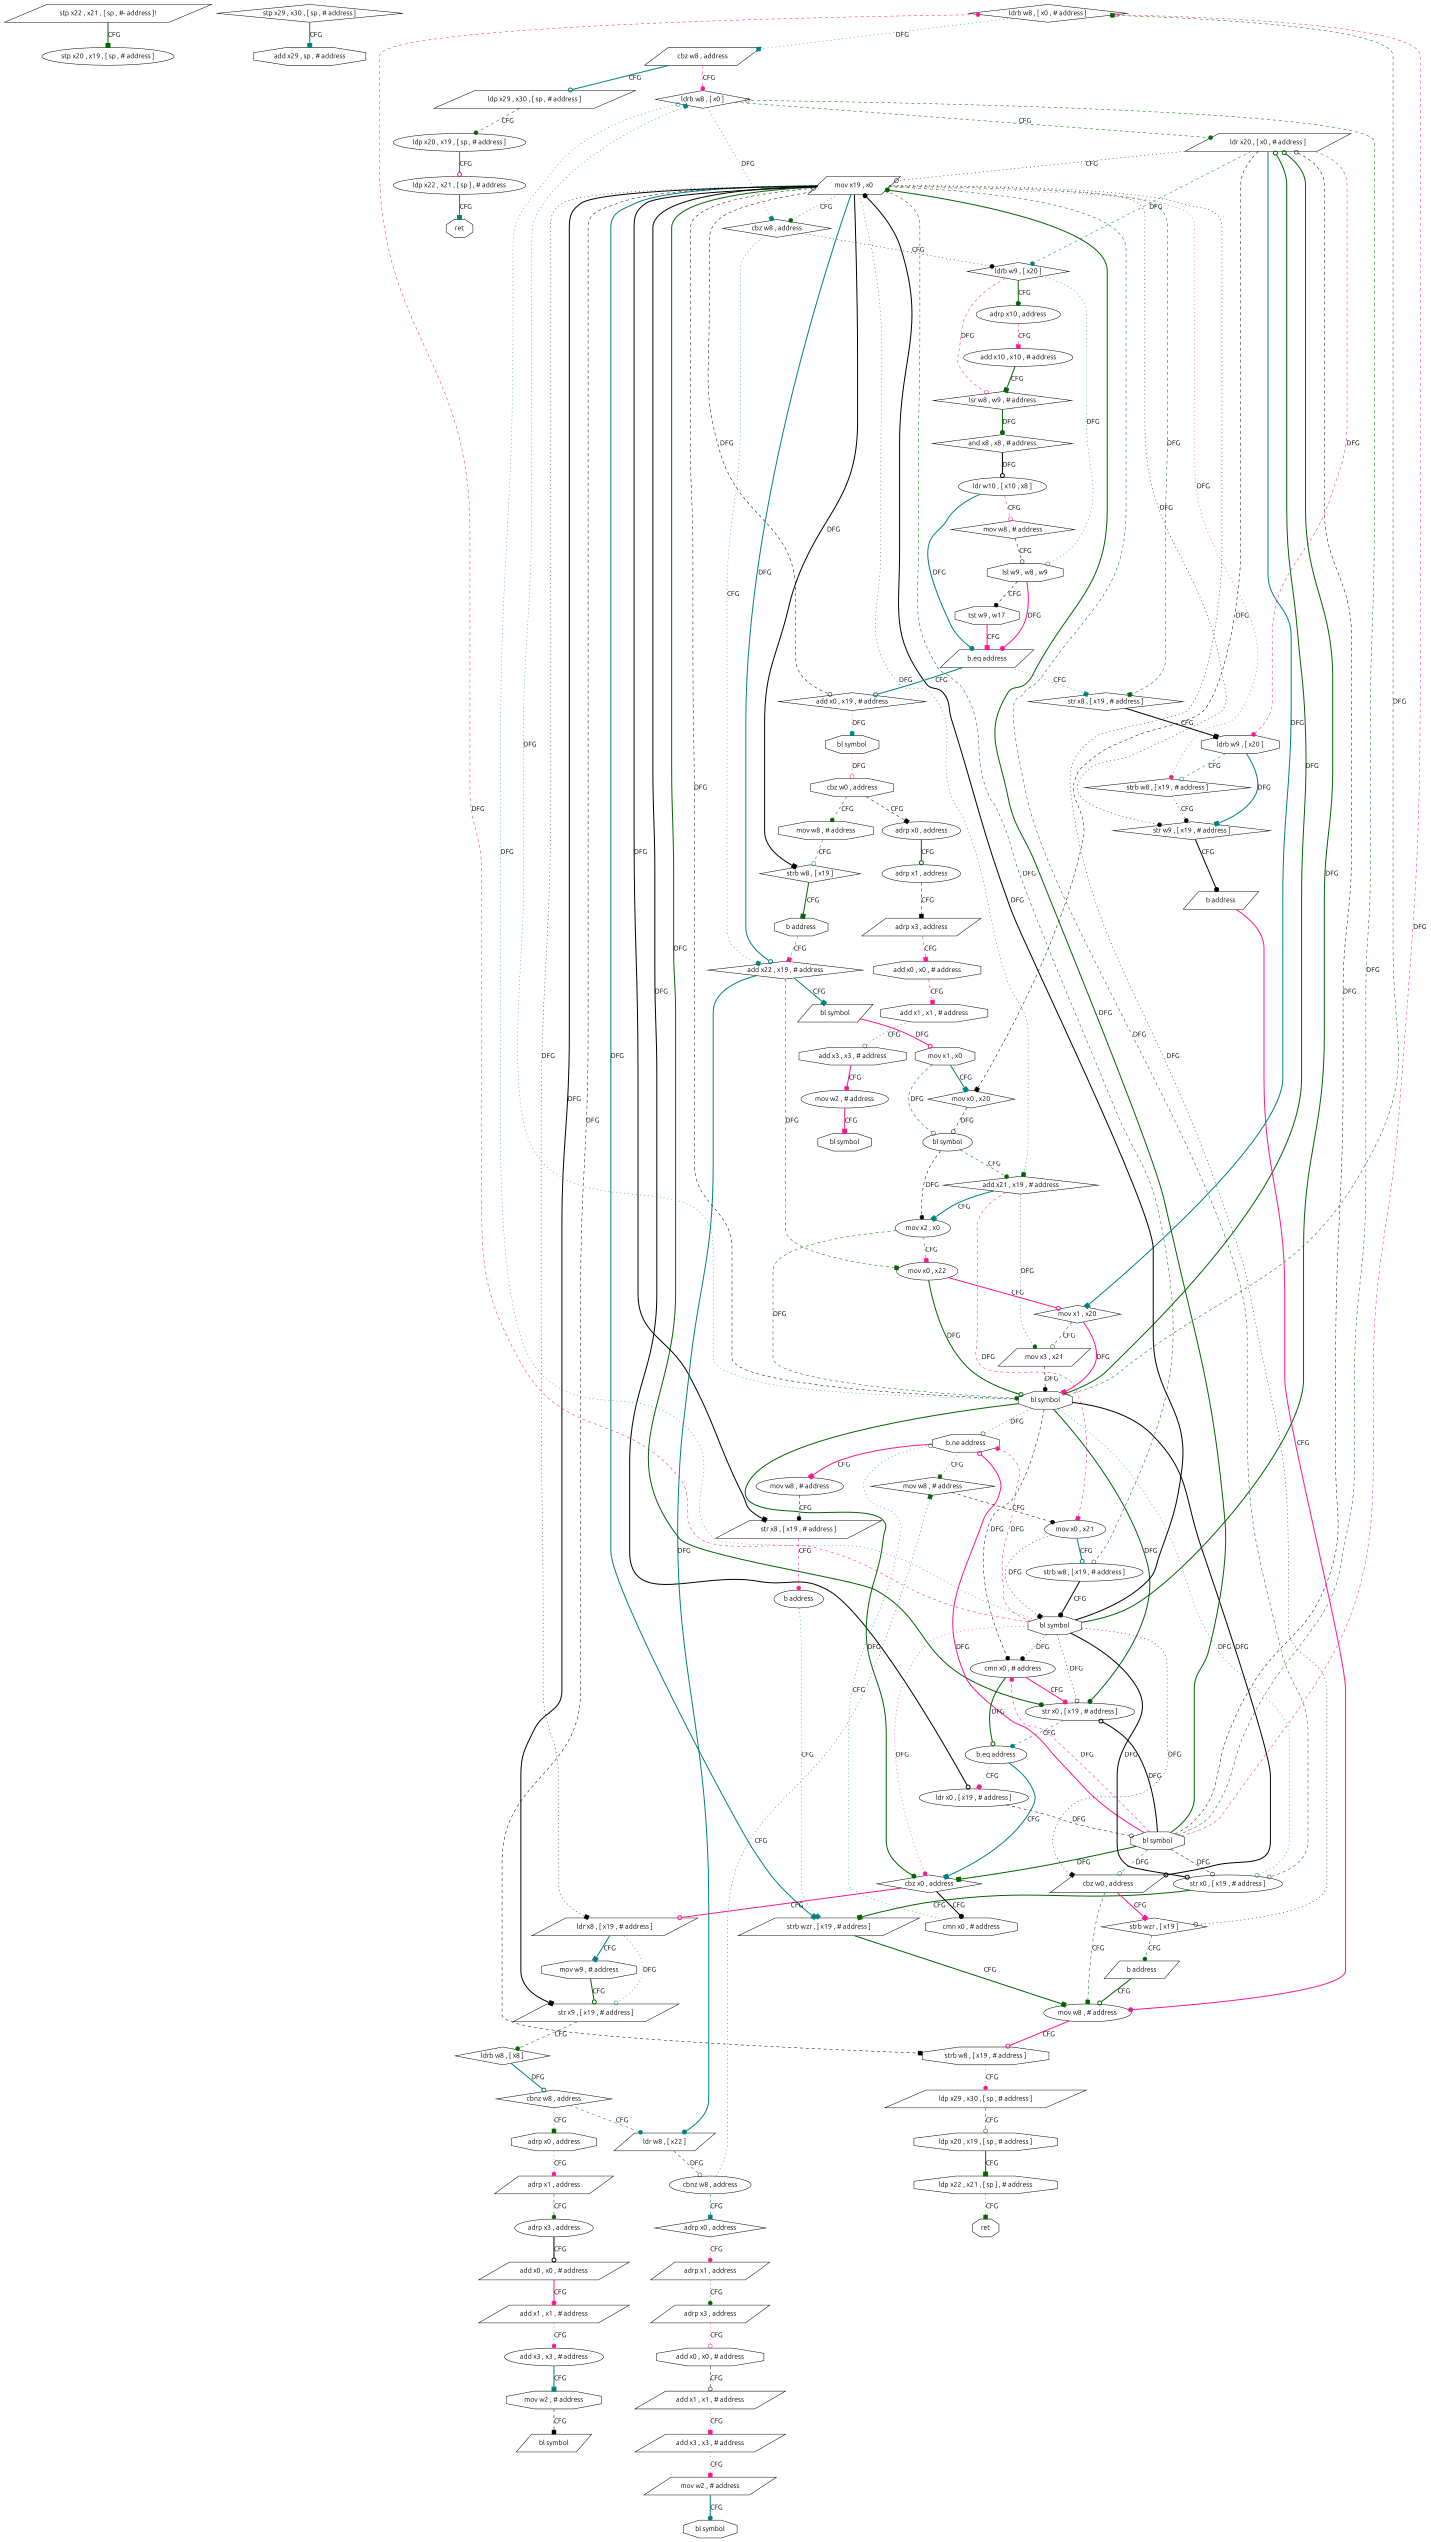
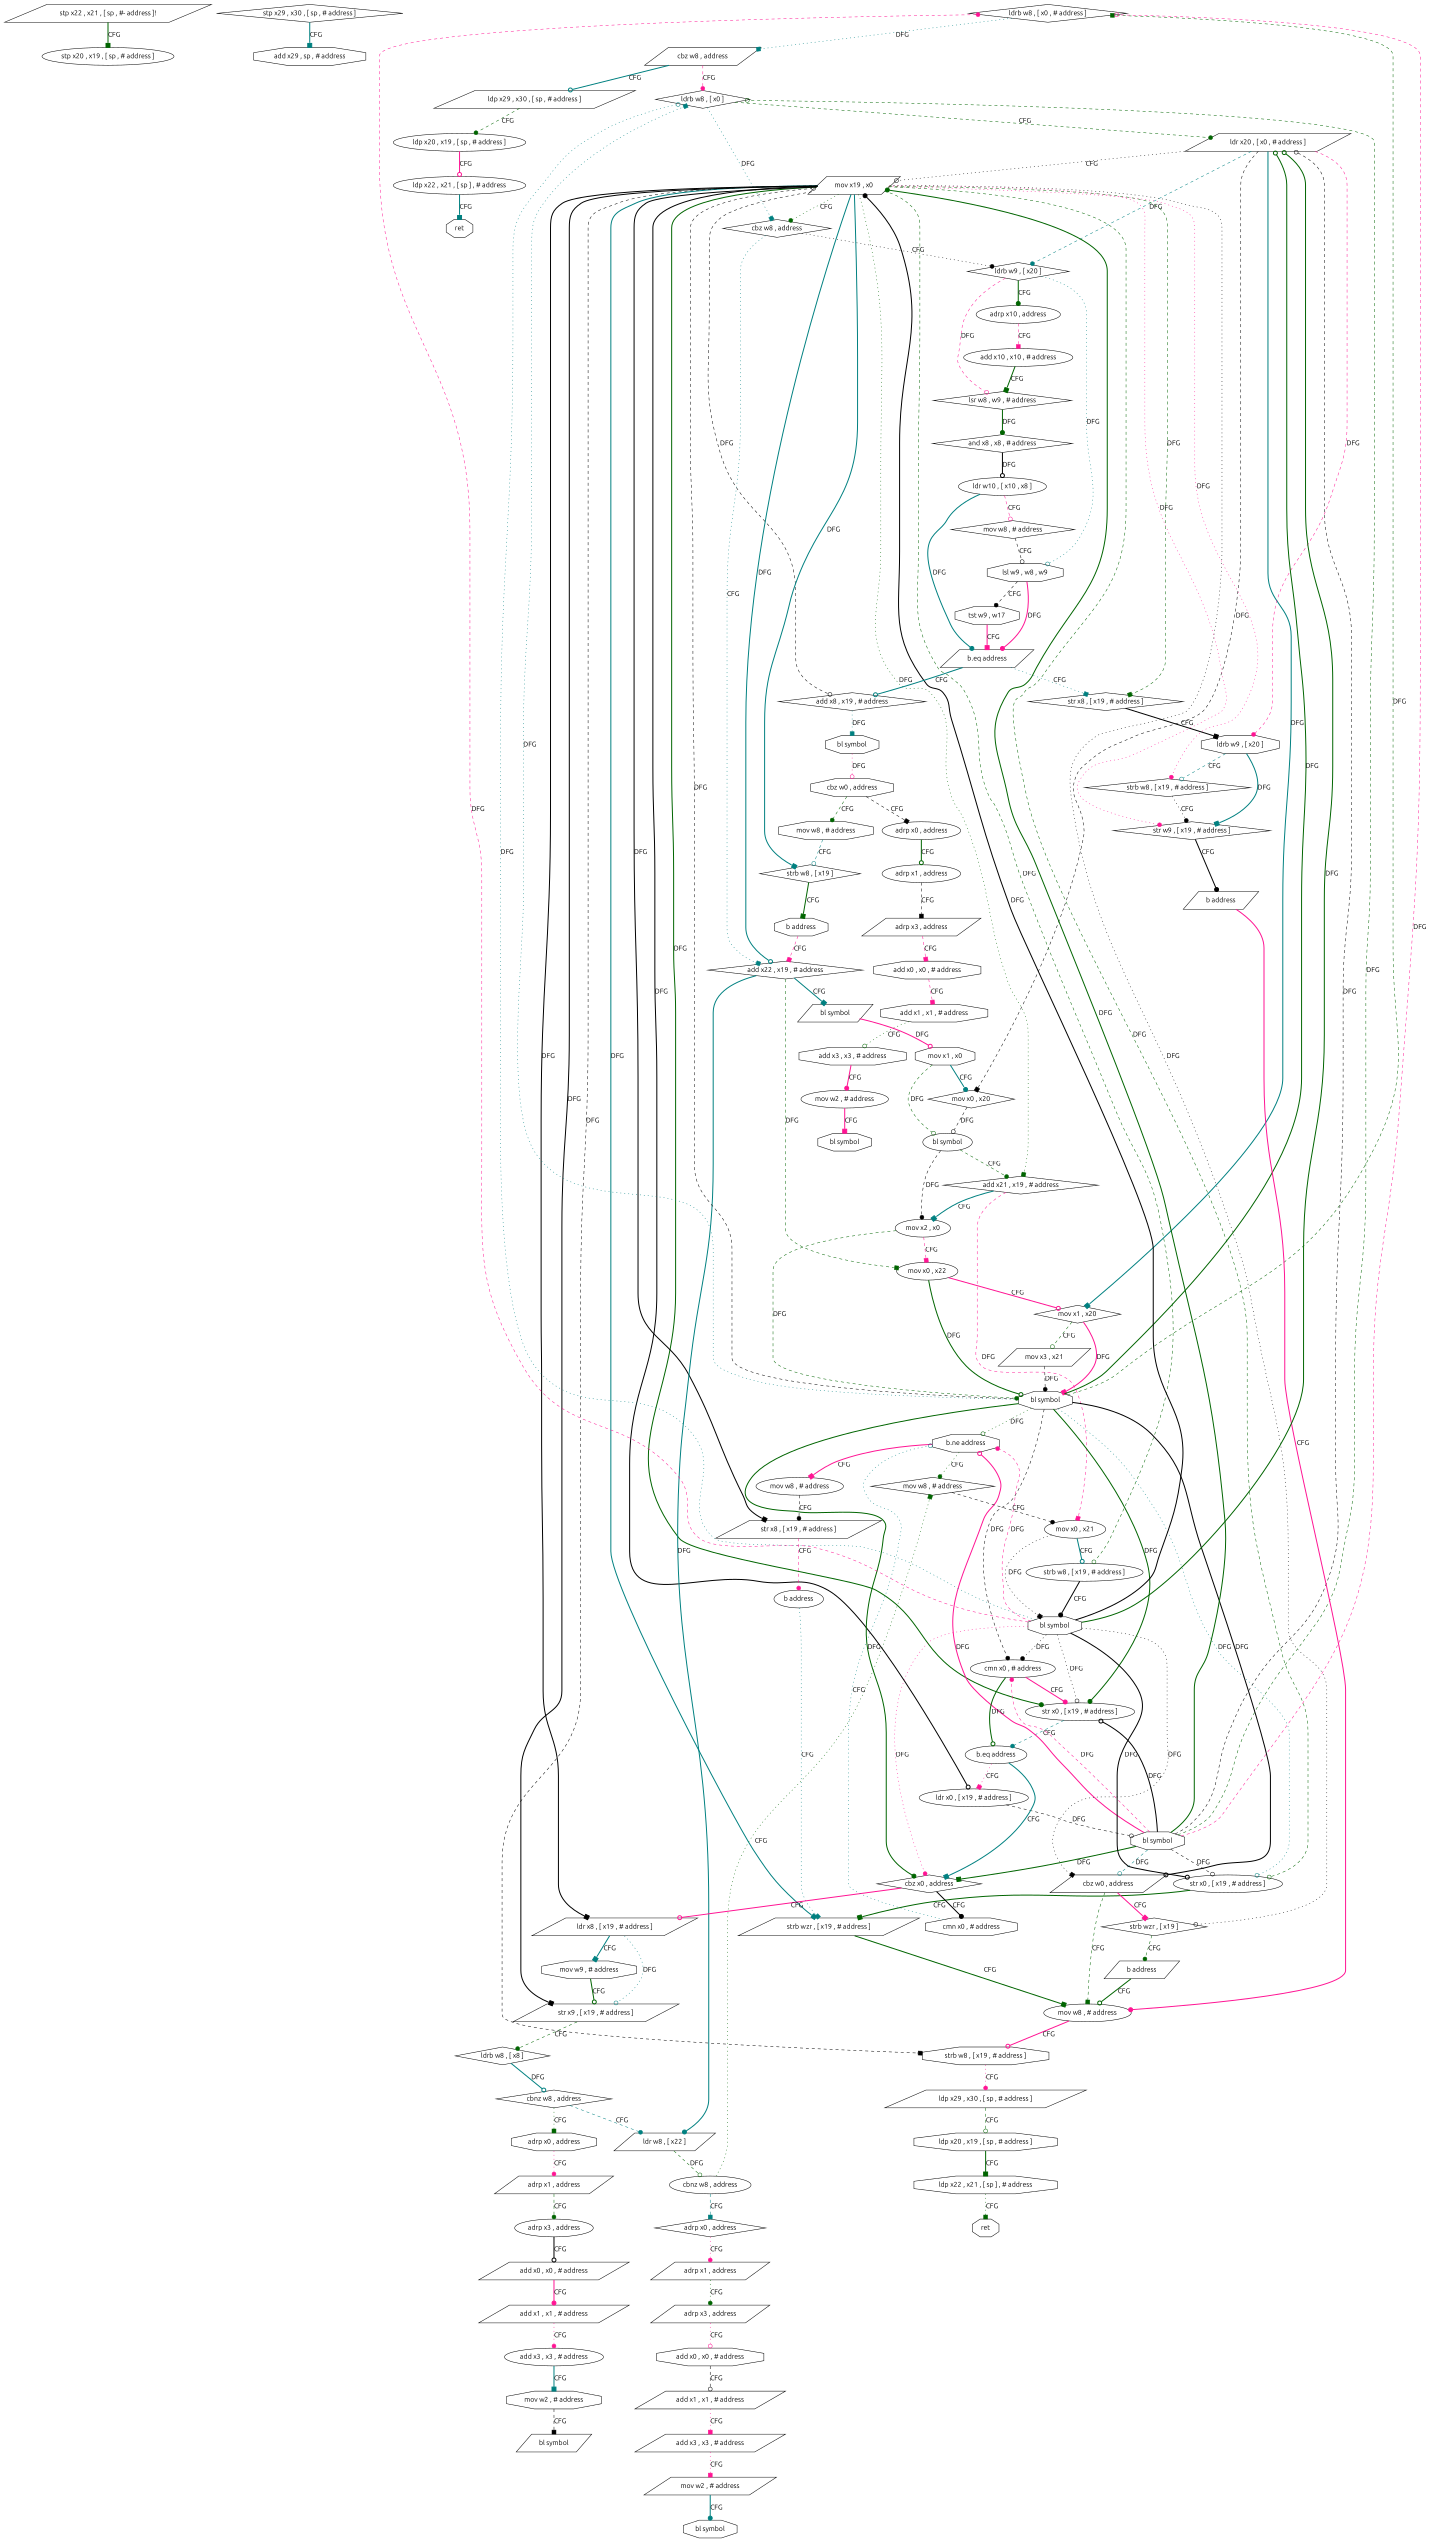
edge "mov x19 , x0" -> "str w9 , [ x19 , # address ]": color black -> deeppink
edge "mov x19 , x0" -> "strb w8 , [ x19 ]": color black -> teal
node "add x0 , x19 , # address": label "add x0 , x19 , # address" -> "add x8 , x19 , # address"
edge "mov x19 , x0" -> "ldr x8 , [ x19 , # address ]": style dotted -> bold
edge "mov x1 , x0" -> "mov x0 , x20": arrowhead box -> dot
edge "add x21 , x19 , # address" -> "mov x3 , x21": removed, label "DFG"
